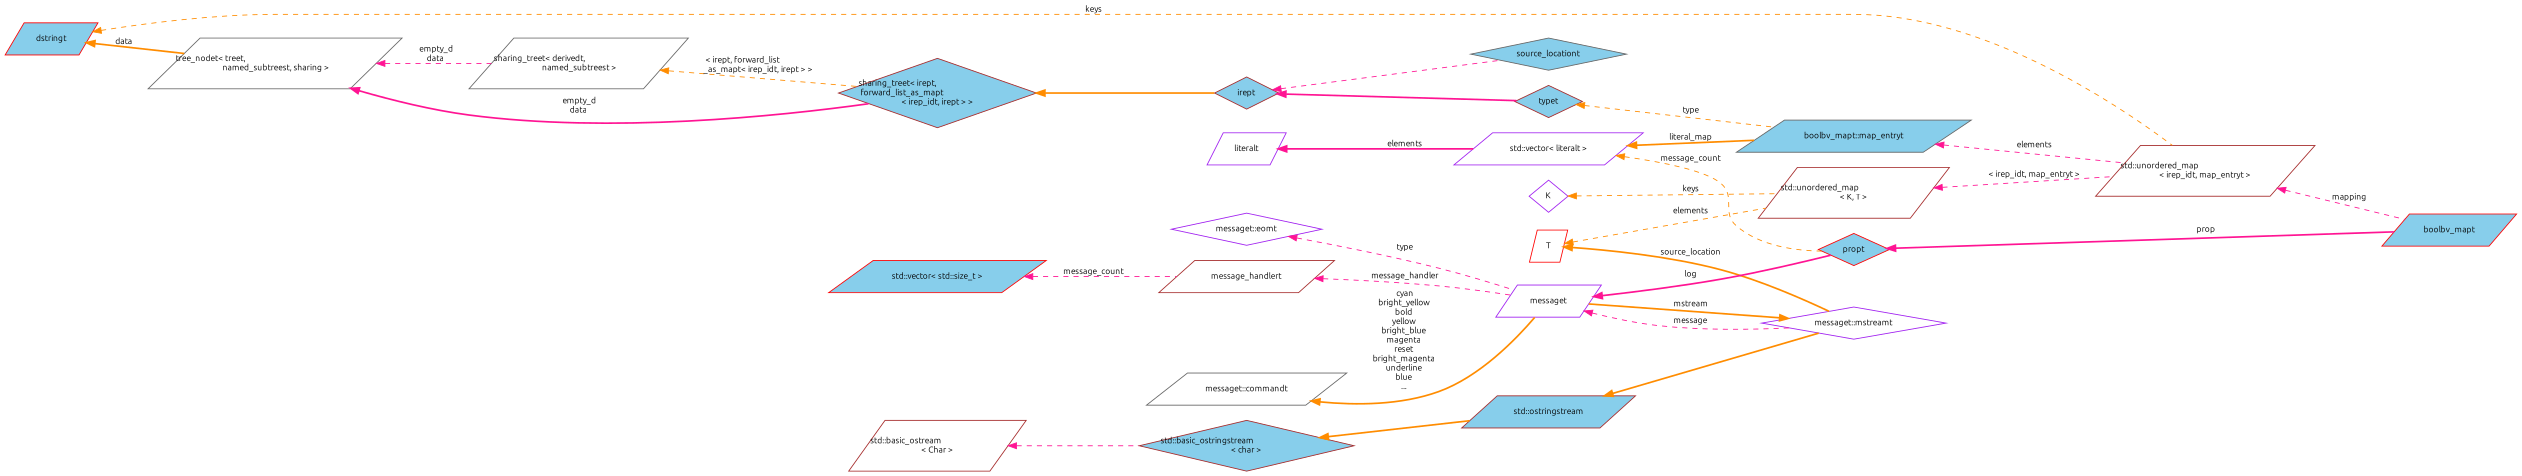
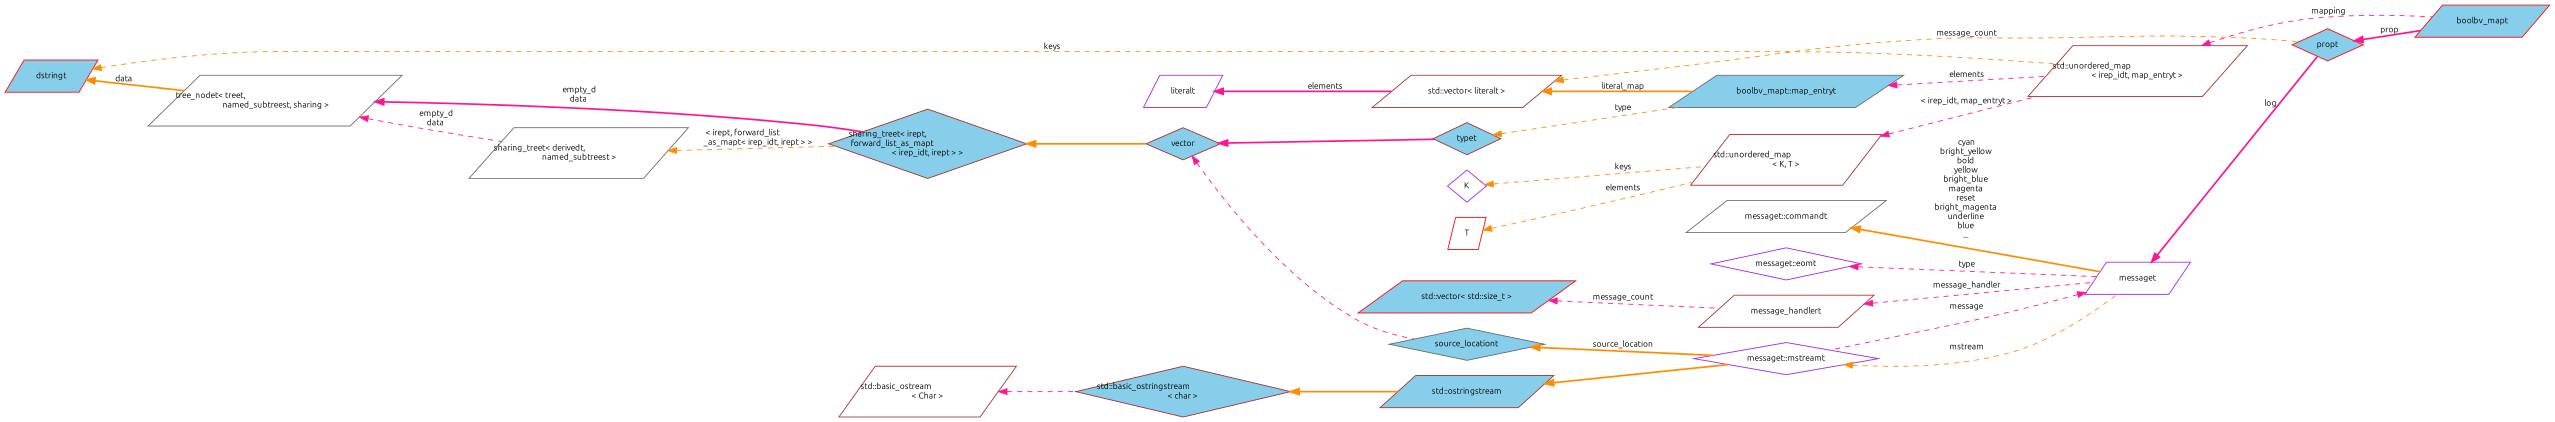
node "irept": label "irept" -> "vector"
node "std::vector< literalt >": color purple -> brown
edge "messaget::mstreamt" -> "T": now "messaget::mstreamt" -> "source_locationt"
edge "messaget" -> "messaget::mstreamt": style bold -> dashed
